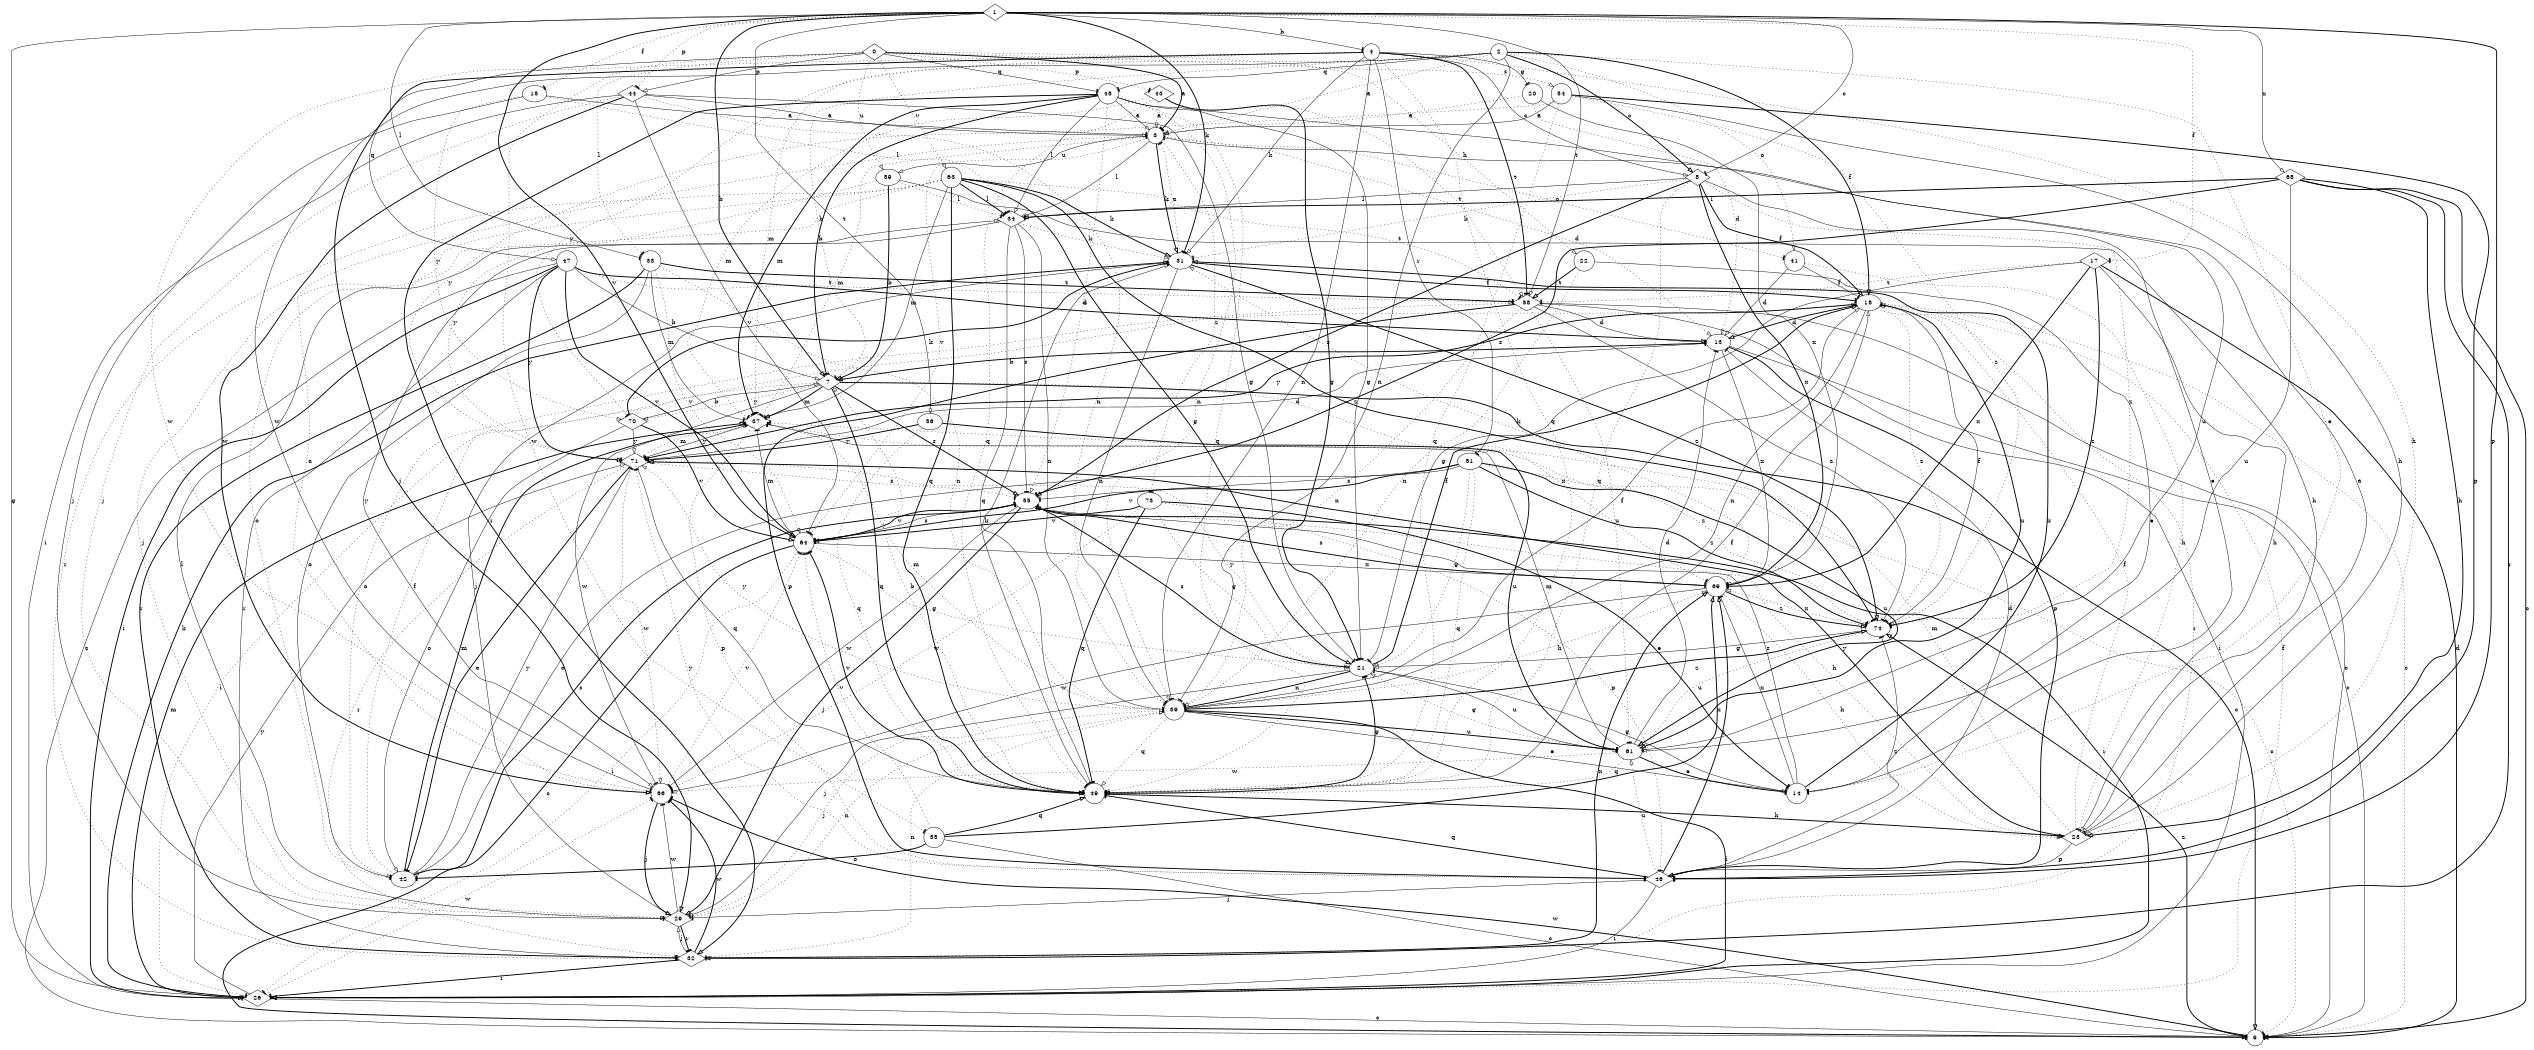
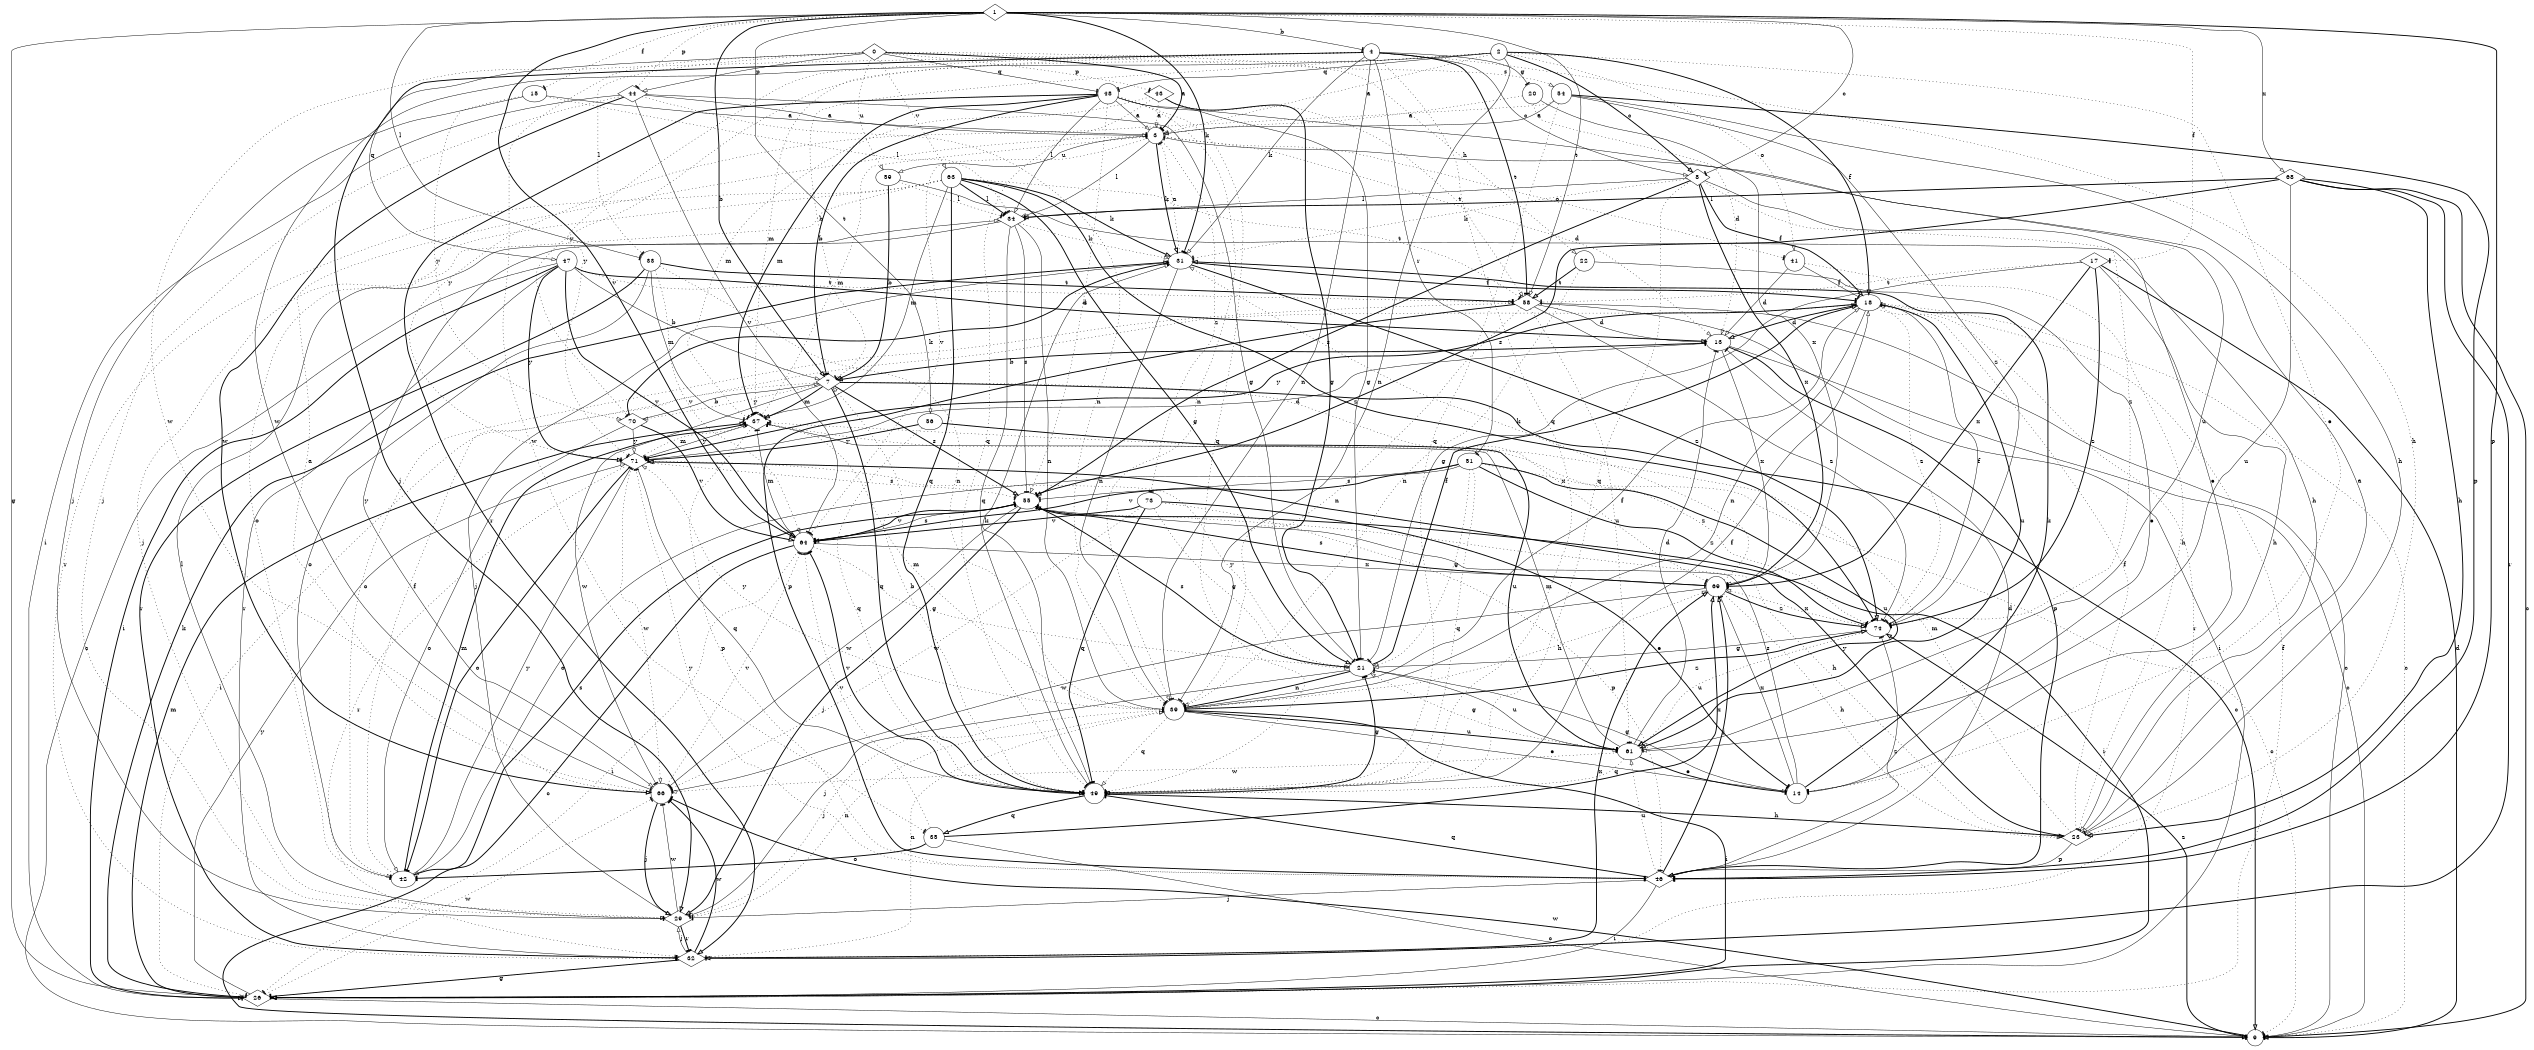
edge "59" -> "71": now "4" -> "71"
edge "54" -> "74": style dotted -> solid
edge "48" -> "49": arrowhead onormal -> tee
edge "35" -> "49": reversed
edge "32" -> "26": label "i" -> "g"
